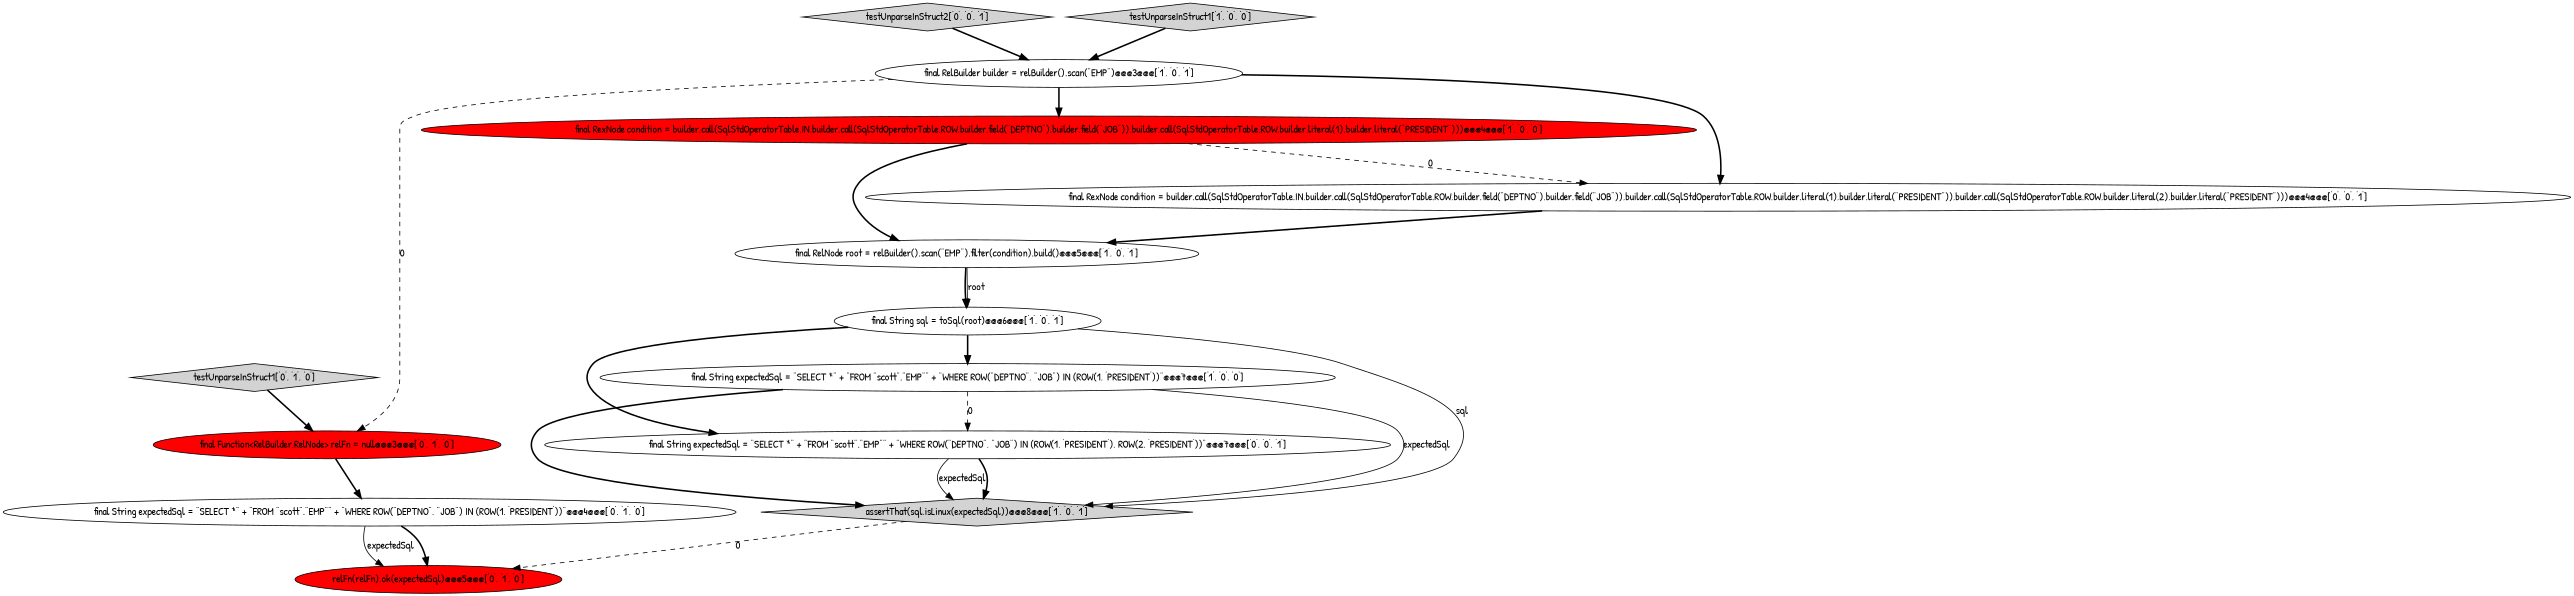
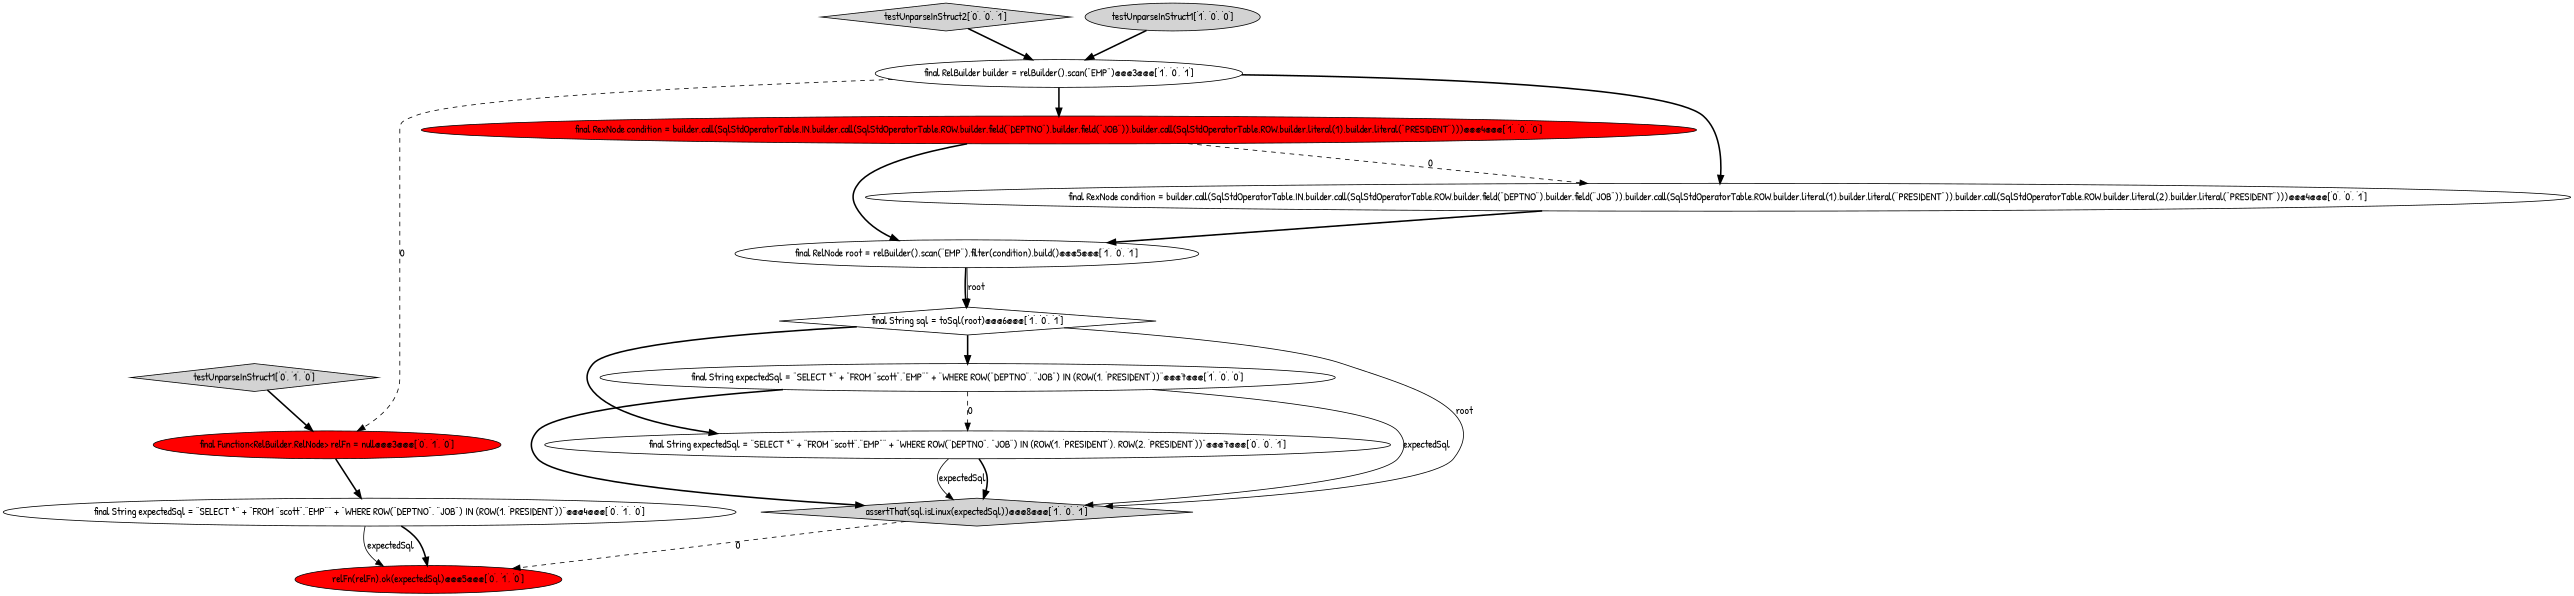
node "testUnparseInStruct1['1', '0', '0']": shape diamond -> ellipse
node "final String sql = toSql(root)@@@6@@@['1', '0', '1']": shape ellipse -> diamond
edge "final String sql = toSql(root)@@@6@@@['1', '0', '1']" -> "assertThat(sql,isLinux(expectedSql))@@@8@@@['1', '0', '1']": label "sql" -> "root"
